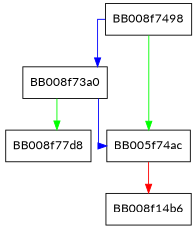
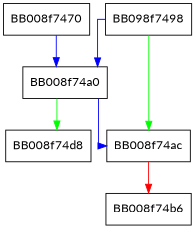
node "BB008f7470": added
node "BB008f7498": label "BB008f7498" -> "BB098f7498"
node "BB008f73a0": label "BB008f73a0" -> "BB008f74a0"
node "BB008f77d8": label "BB008f77d8" -> "BB008f74d8"
node "BB005f74ac": label "BB005f74ac" -> "BB008f74ac"
node "BB008f14b6": label "BB008f14b6" -> "BB008f74b6"
